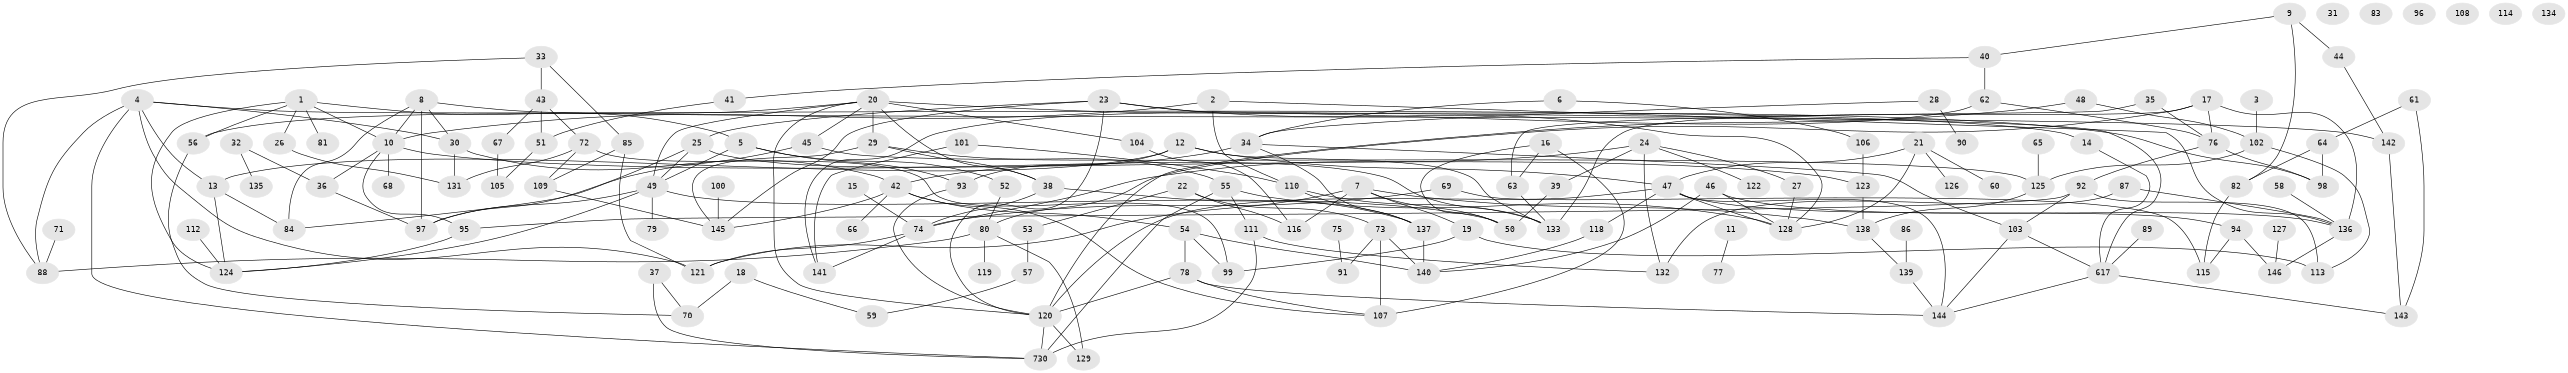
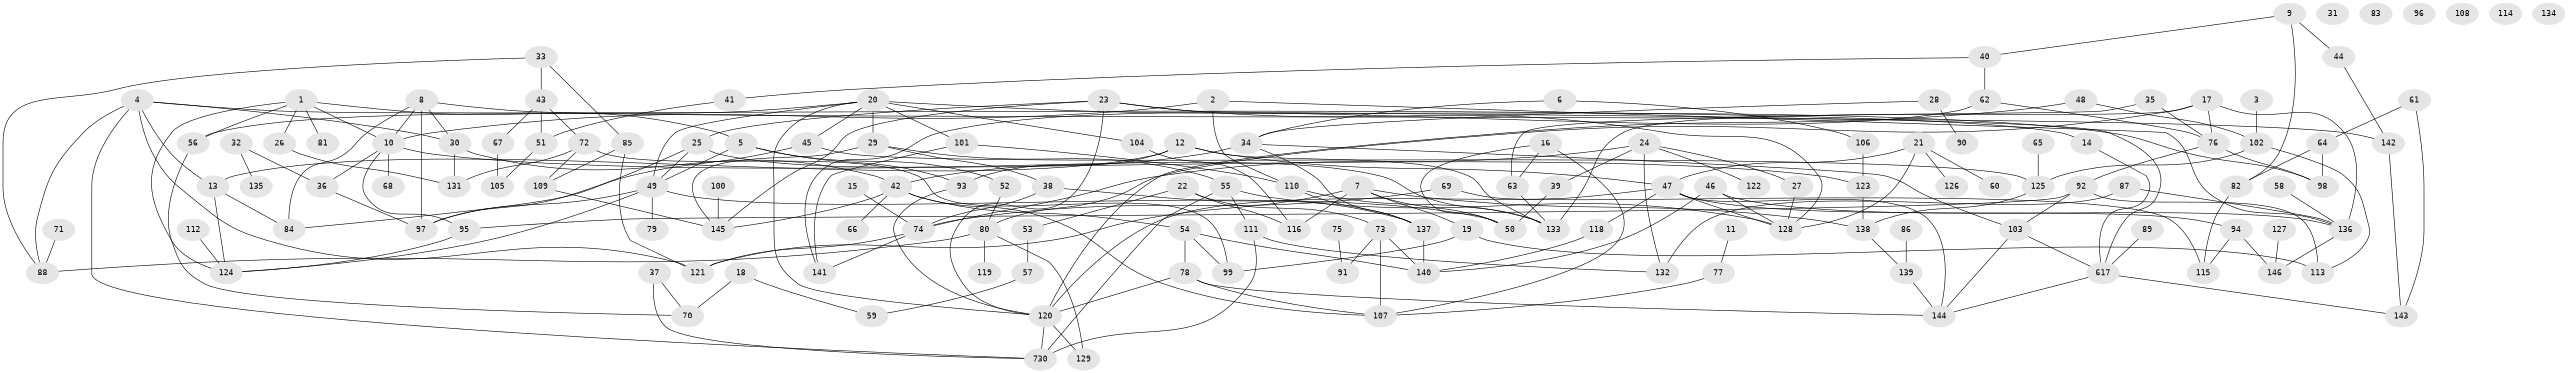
edge "20" -- "38": now "20" -- "101"
edge "77" -- "107": added
